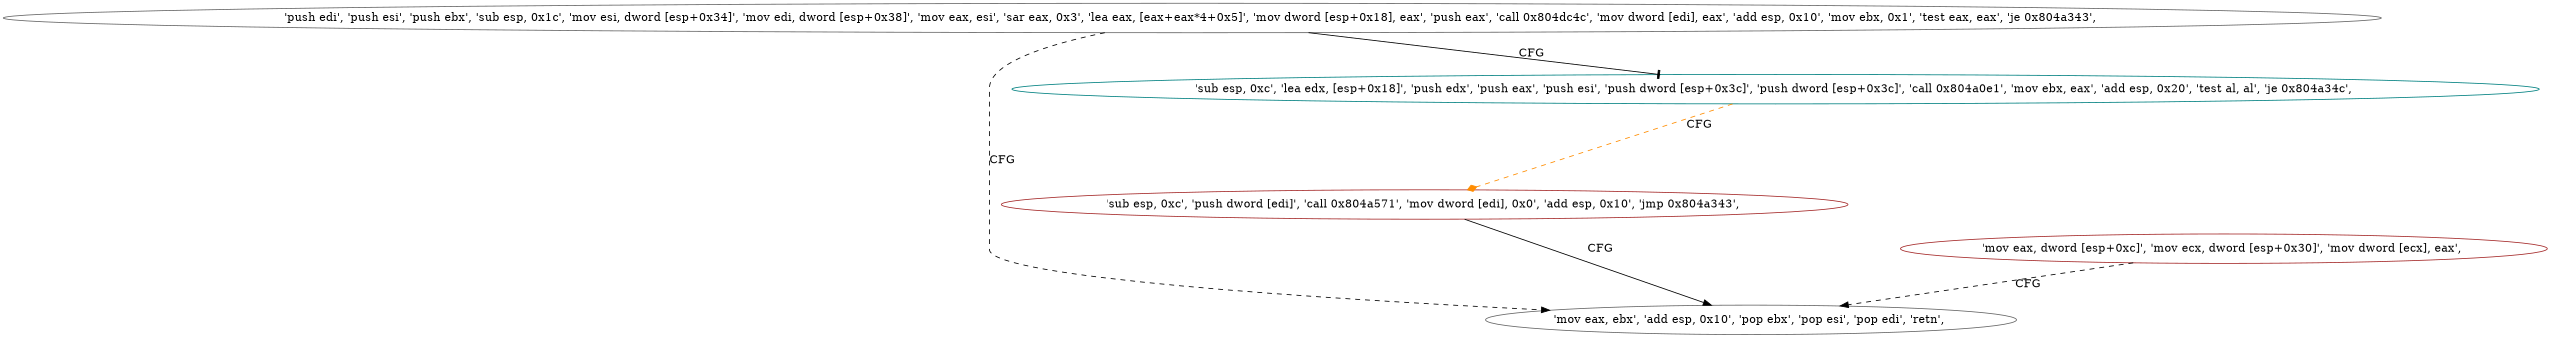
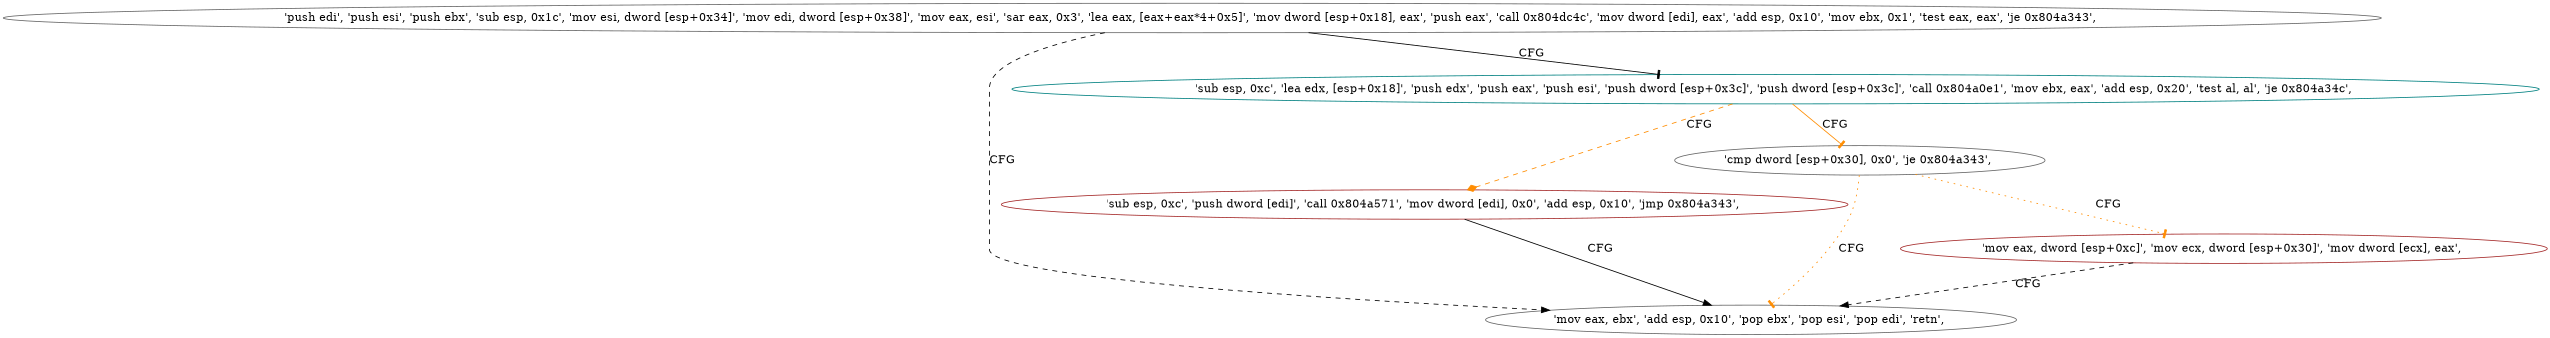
node "'cmp dword [esp+0x30], 0x0', 'je 0x804a343',": added
